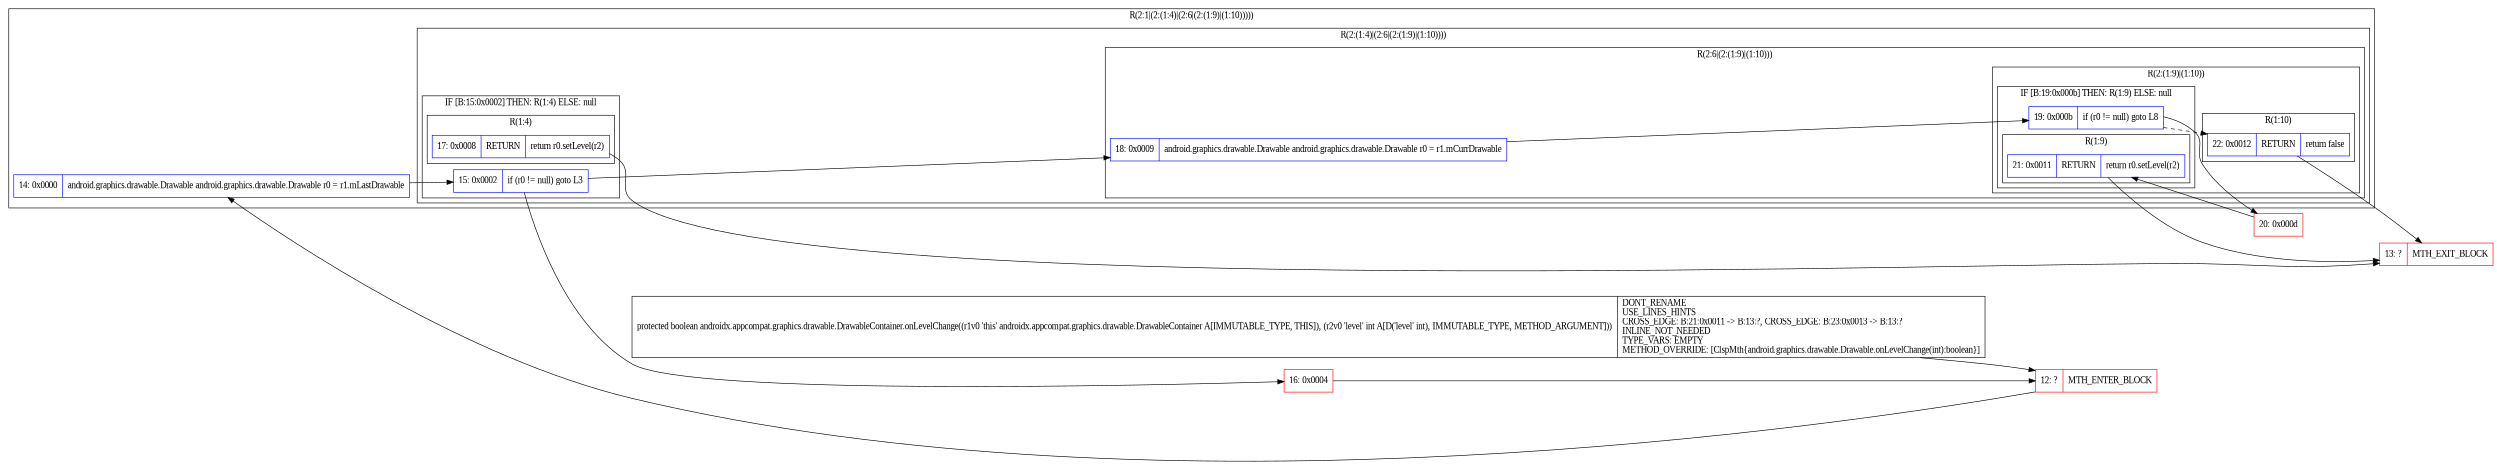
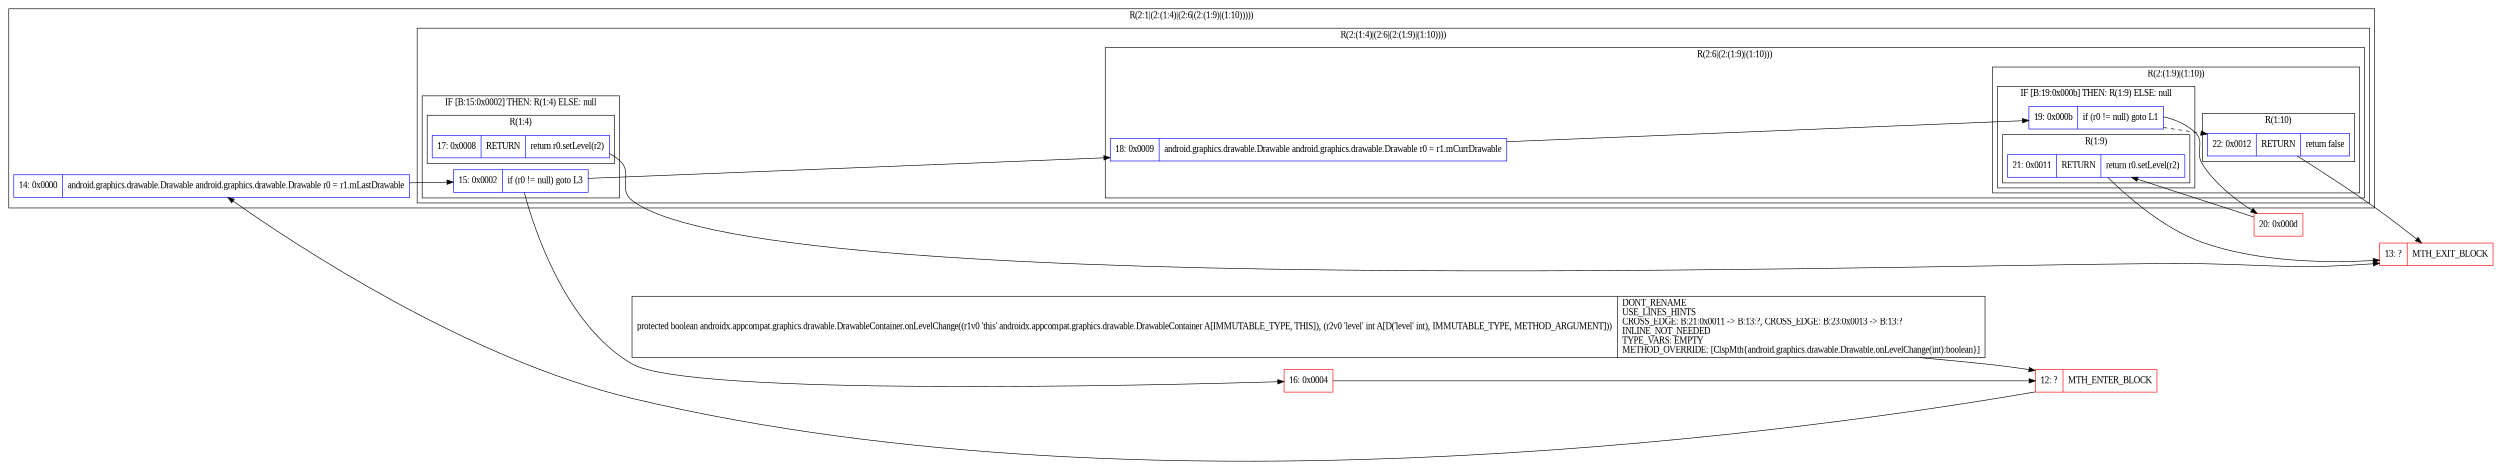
node "19: 0x000b": text "if (r0 != null) goto L8" -> "if (r0 != null) goto L1"
